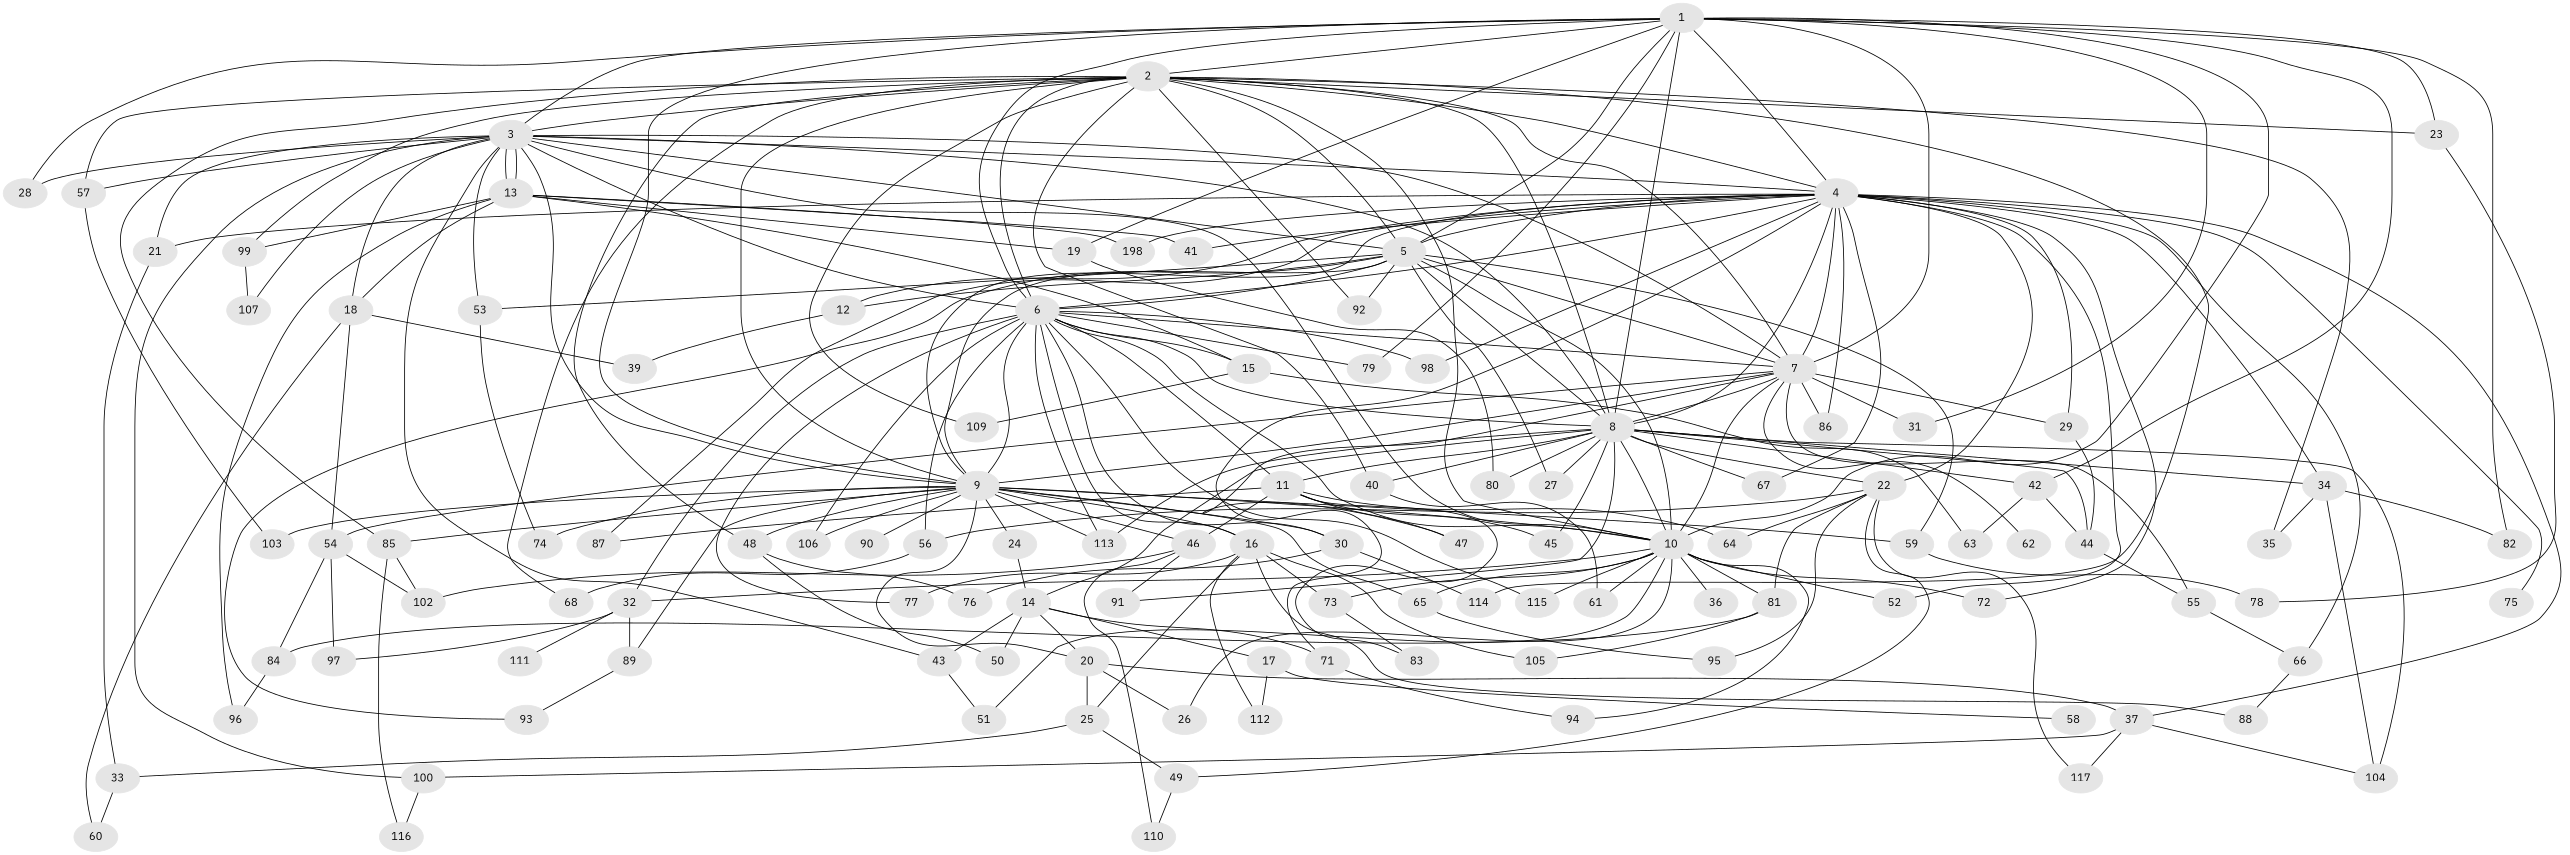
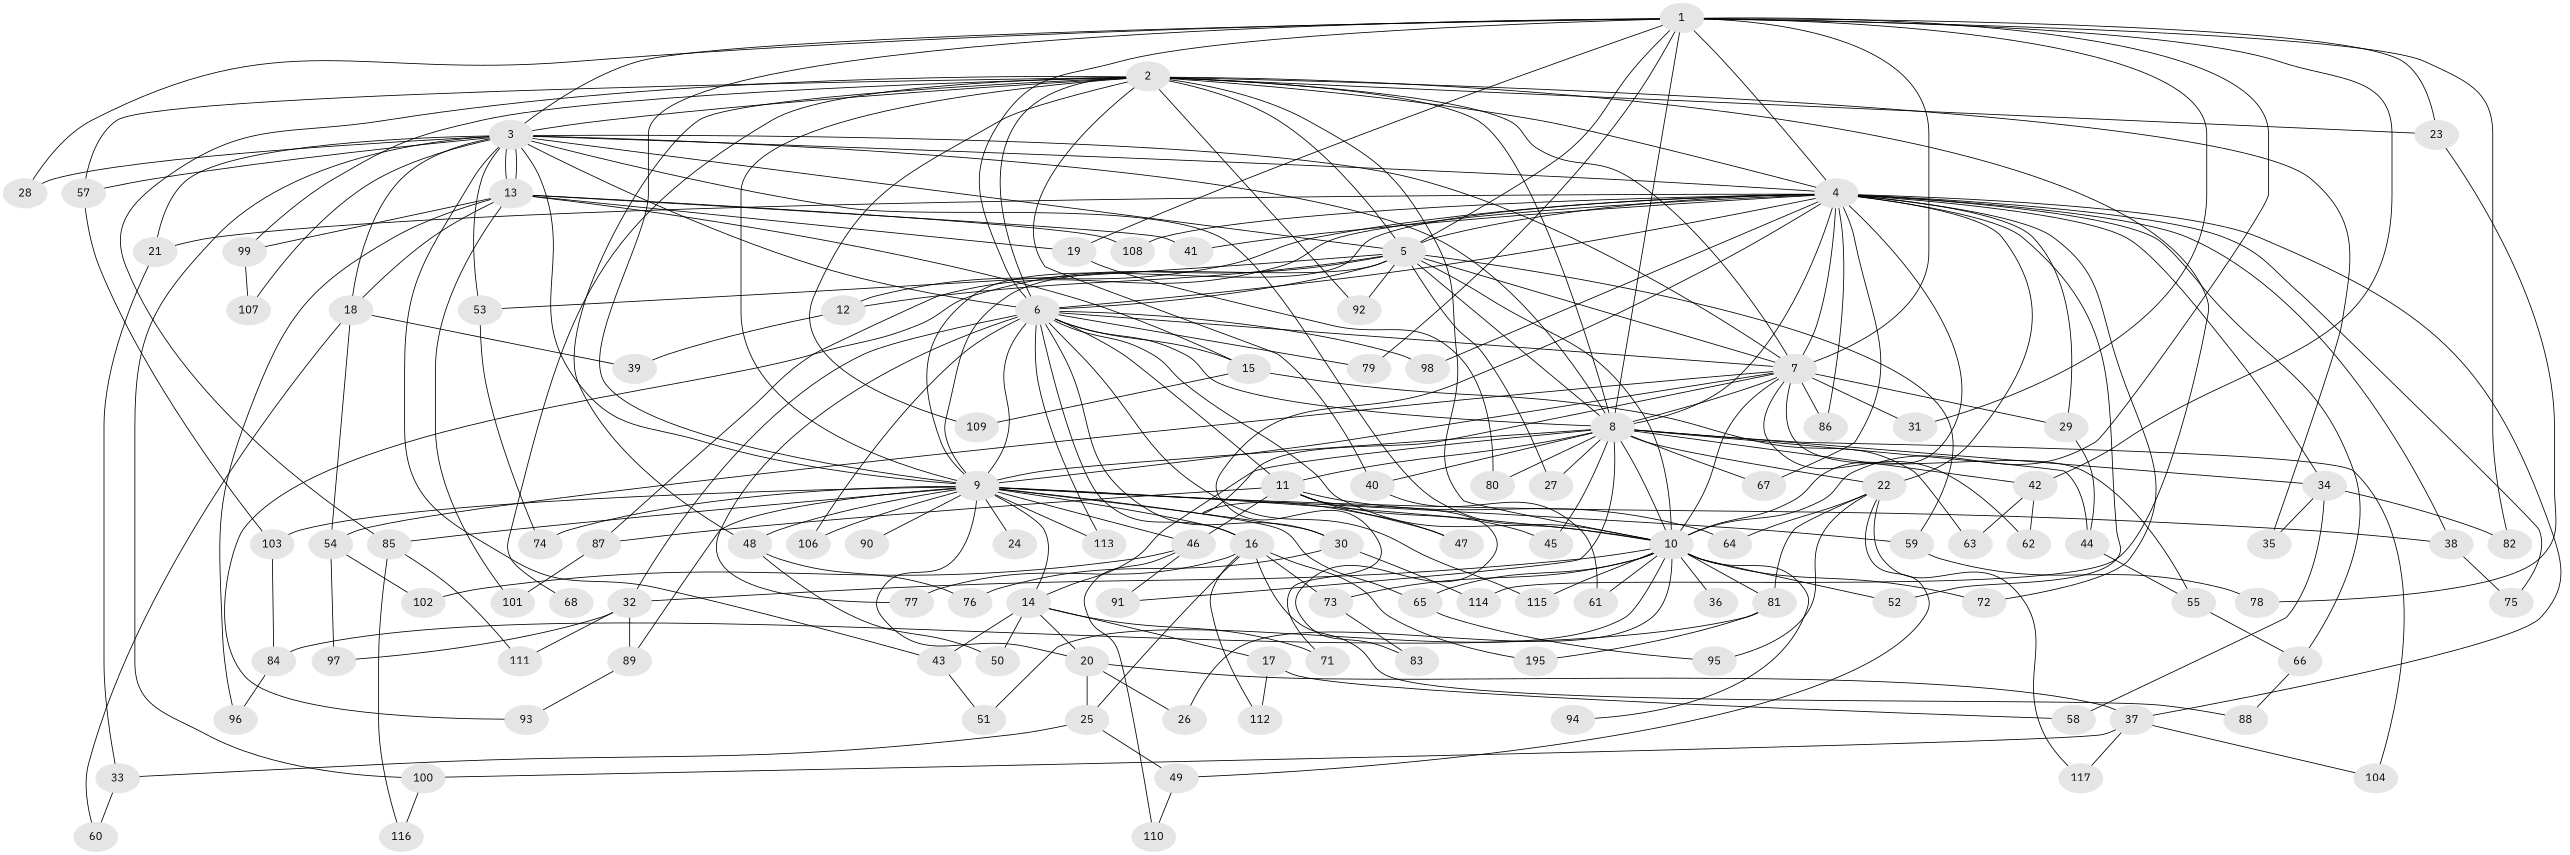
edge "1" -- "2": removed
node "198": label "198" -> "108"
edge "4" -- "10": added
edge "8" -- "113": now "8" -- "9"
edge "42" -- "44": now "42" -- "62"
node "56": removed
node "38": added
edge "85" -- "102": now "85" -- "111"
edge "24" -- "14": now "9" -- "14"
edge "54" -- "84": now "103" -- "84"
node "101": added
edge "34" -- "104": now "34" -- "58"
node "105": label "105" -> "195"
edge "71" -- "94": removed
